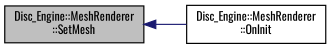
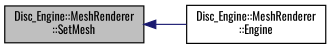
node "Disc_Engine::MeshRenderer ::OnInit": label "Disc_Engine::MeshRenderer ::OnInit" -> "Disc_Engine::MeshRenderer ::Engine"
